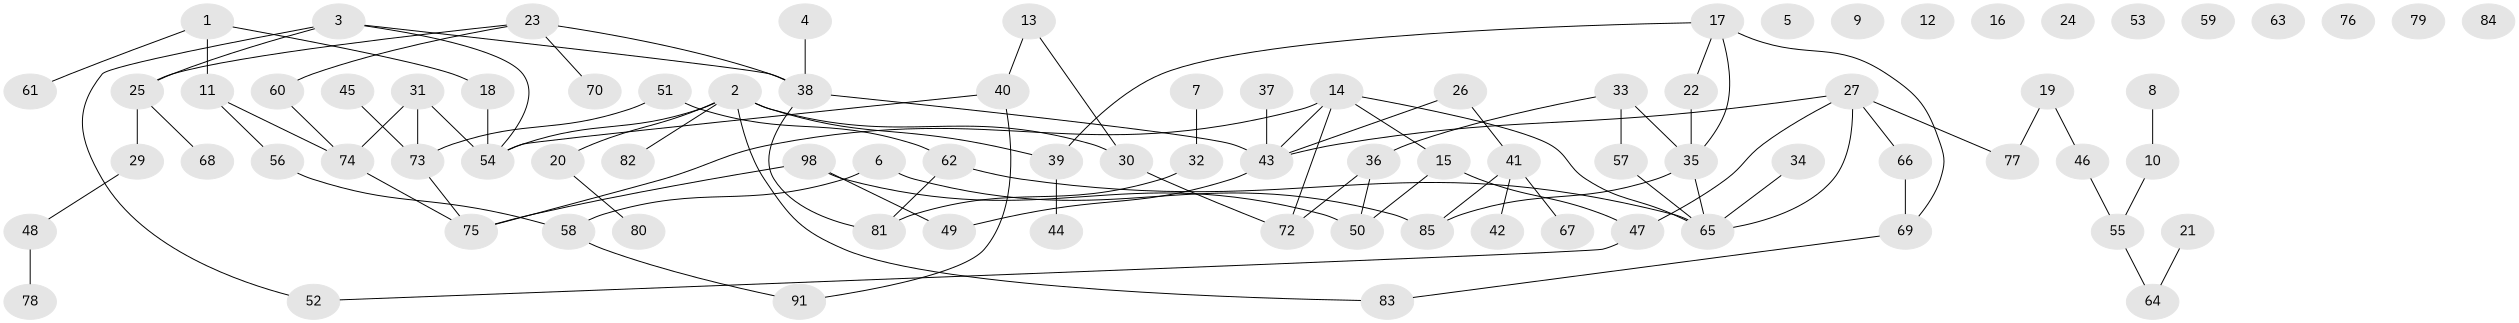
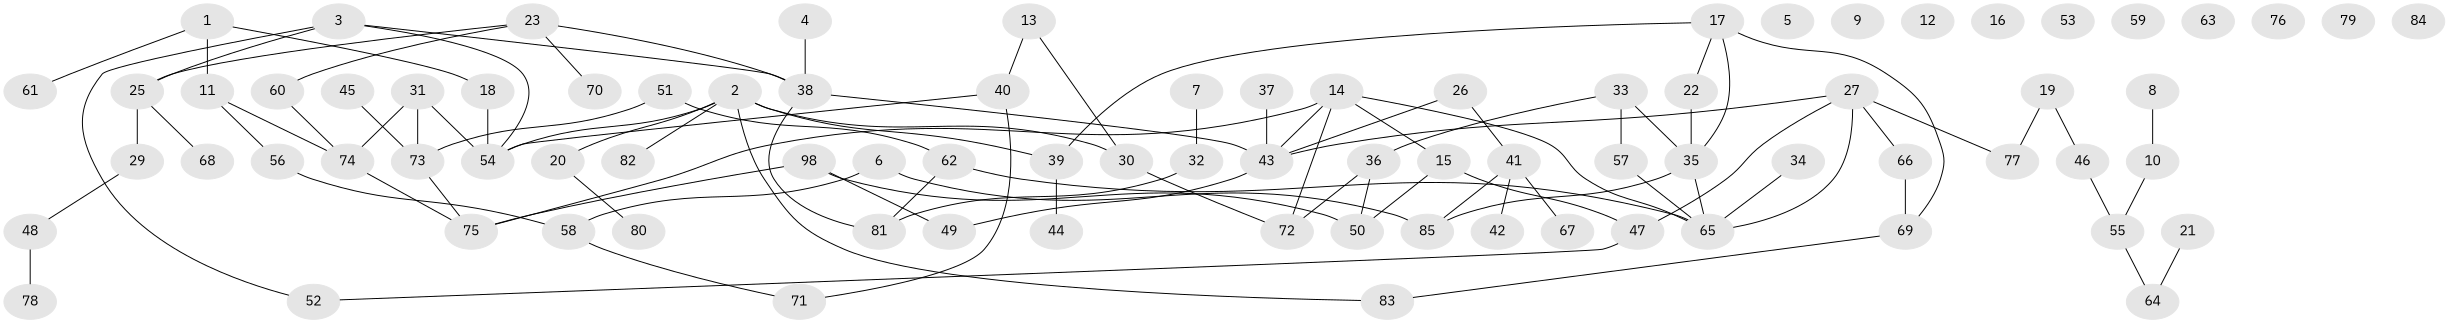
node "24": removed
node "91": label "91" -> "71"
